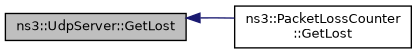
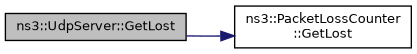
edge "ns3::PacketLossCounter ::GetLost" -> "ns3::UdpServer::GetLost": reversed
